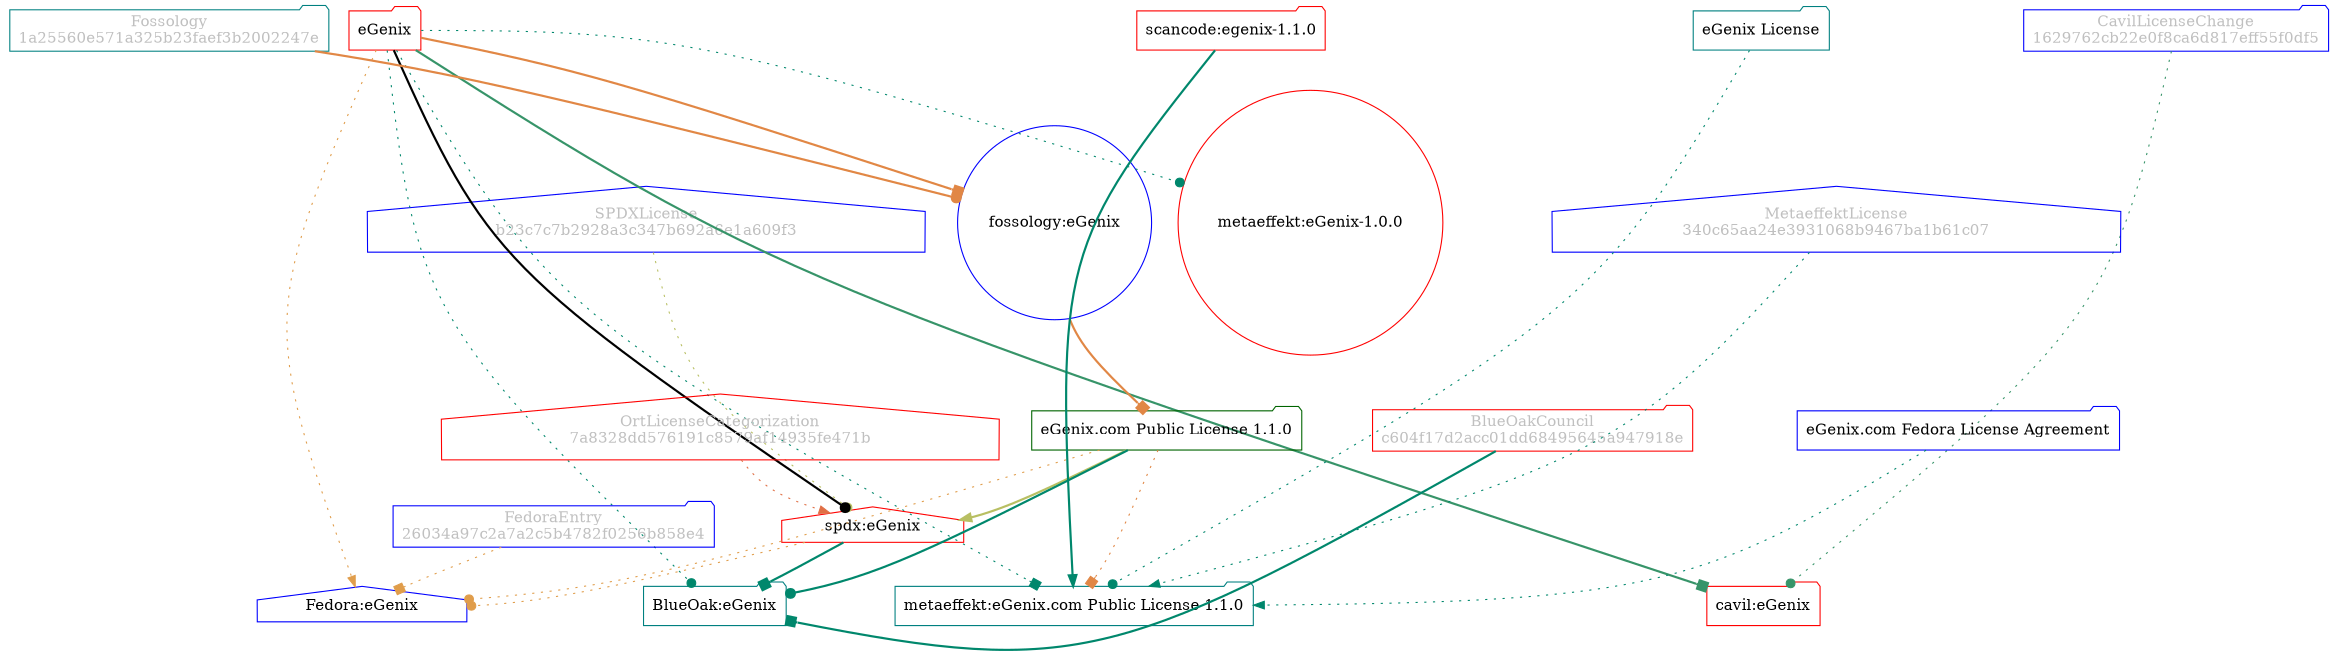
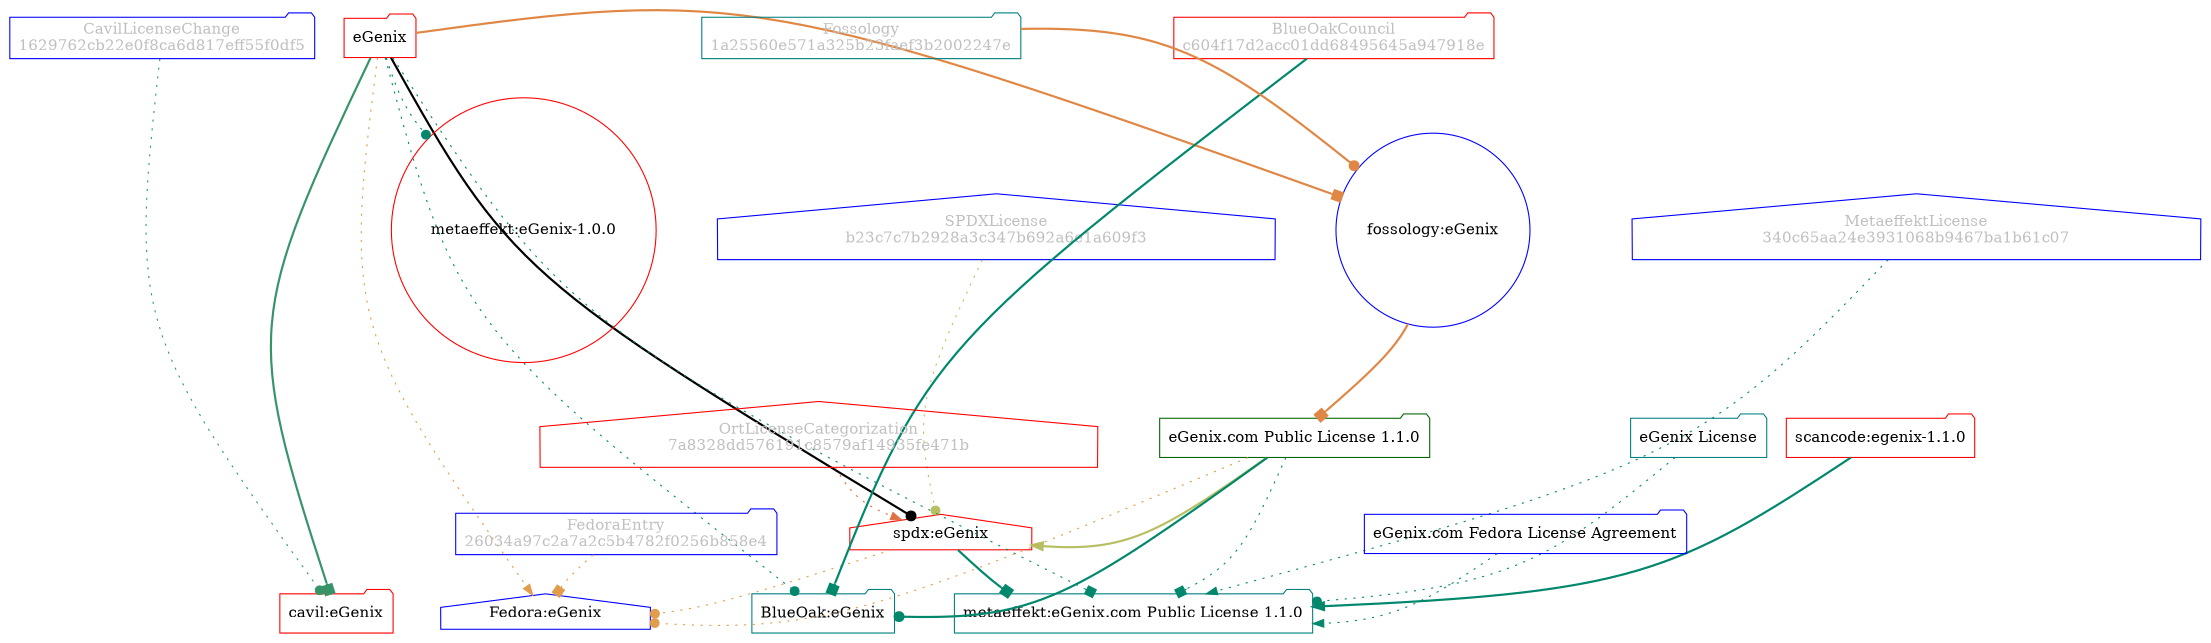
edge "eGenix.com Public License 1.1.0" -> "metaeffekt:eGenix.com Public License 1.1.0": color #e18745 -> #00876c
edge "spdx:eGenix" -> "BlueOak:eGenix": now "spdx:eGenix" -> "metaeffekt:eGenix.com Public License 1.1.0"
